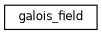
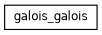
node "galois_field": label "galois_field" -> "galois_galois"
